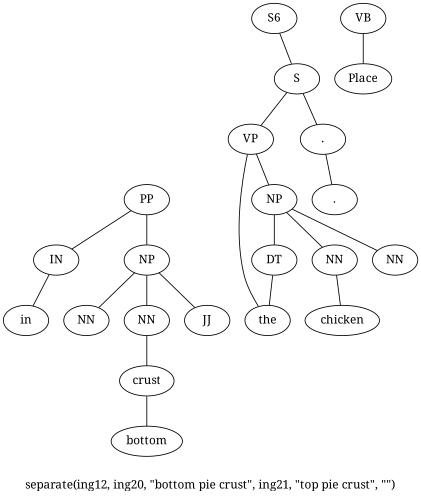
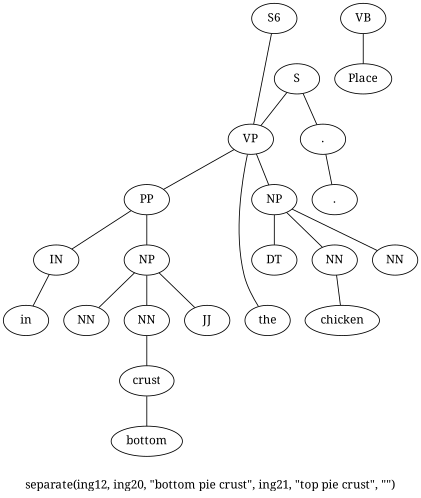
edge "S6" -- "S": now "S6" -- "VP"
edge "VP" -- "PP": added
edge "DT" -- "the": removed
